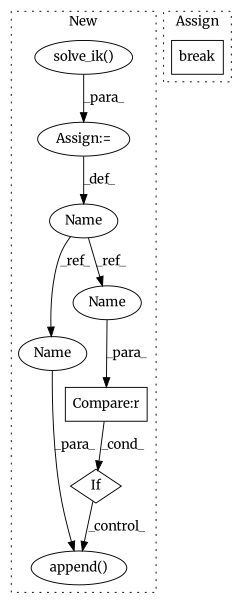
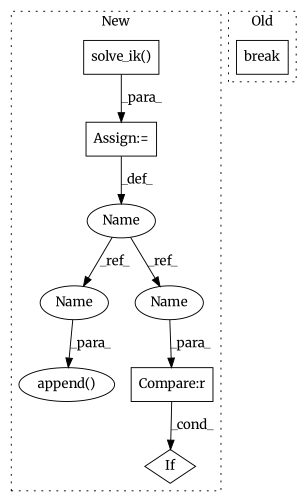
cluster "Assign": label "Assign" -> "Old"
node "solve_ik()": shape ellipse -> box
node "Assign:=": shape ellipse -> box
edge "If" -> "append()": removed, label "_control_"
